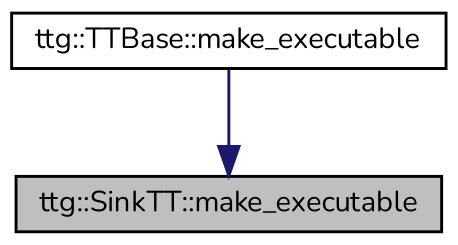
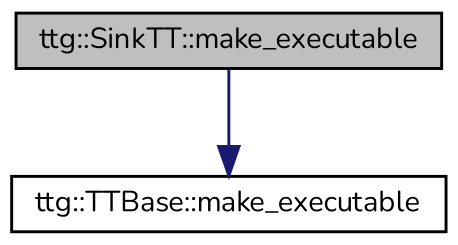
edge "ttg::TTBase::make_executable" -> "ttg::SinkTT::make_executable": reversed
